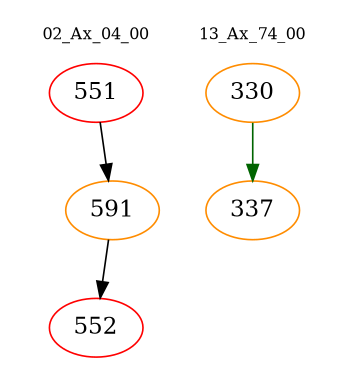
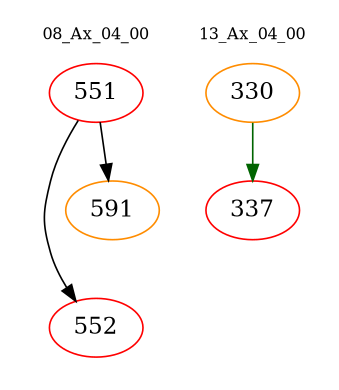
cluster "02_Ax_04_00": label "02_Ax_04_00" -> "08_Ax_04_00"
cluster "13_Ax_74_00": label "13_Ax_74_00" -> "13_Ax_04_00"
node "337": color darkorange -> red
edge "591" -> "552": now "551" -> "552"
